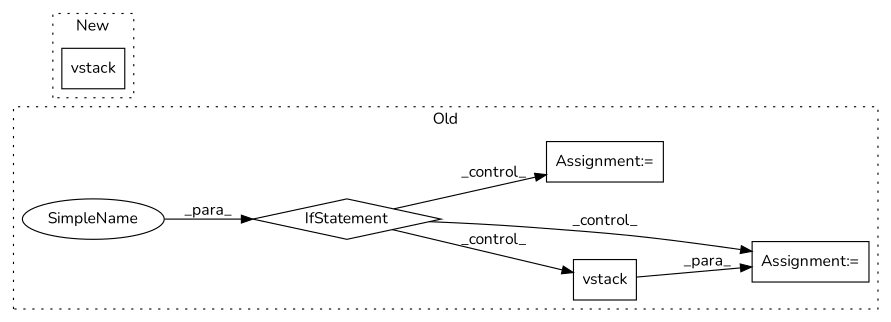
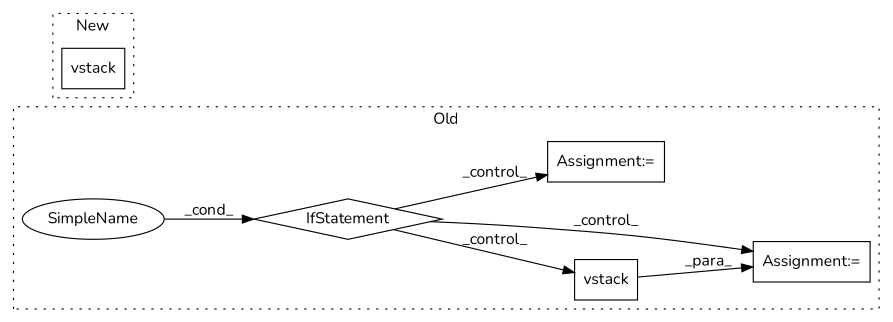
edge "SimpleName" -> "IfStatement": label "_para_" -> "_cond_"
